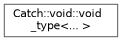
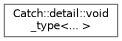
node "Catch::void::void _type<... >": label "Catch::void::void _type<... >" -> "Catch::detail::void _type<... >"
